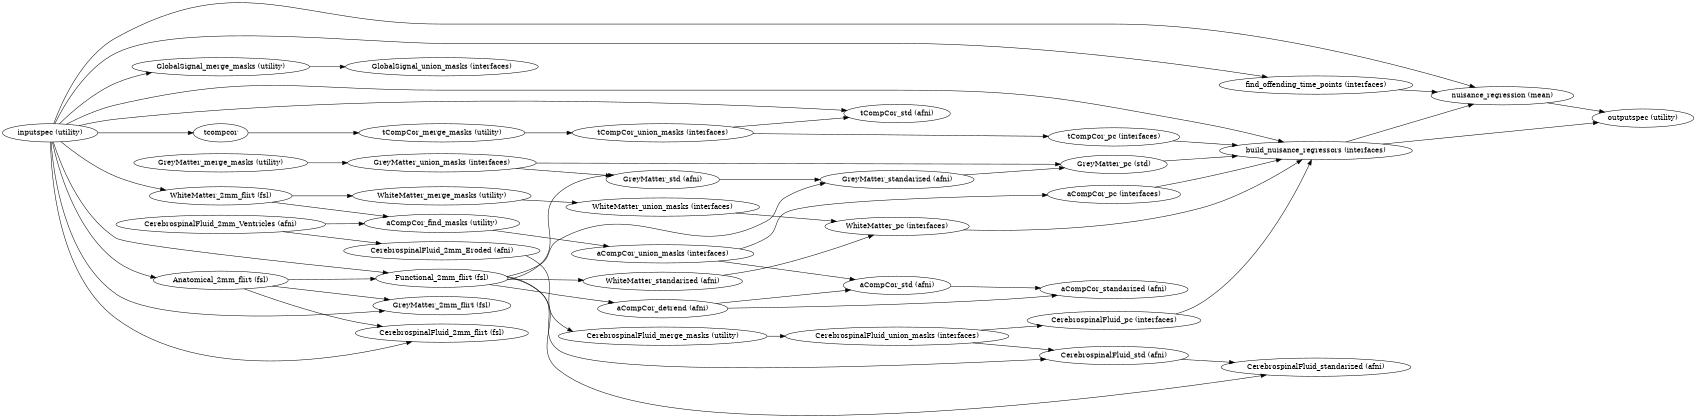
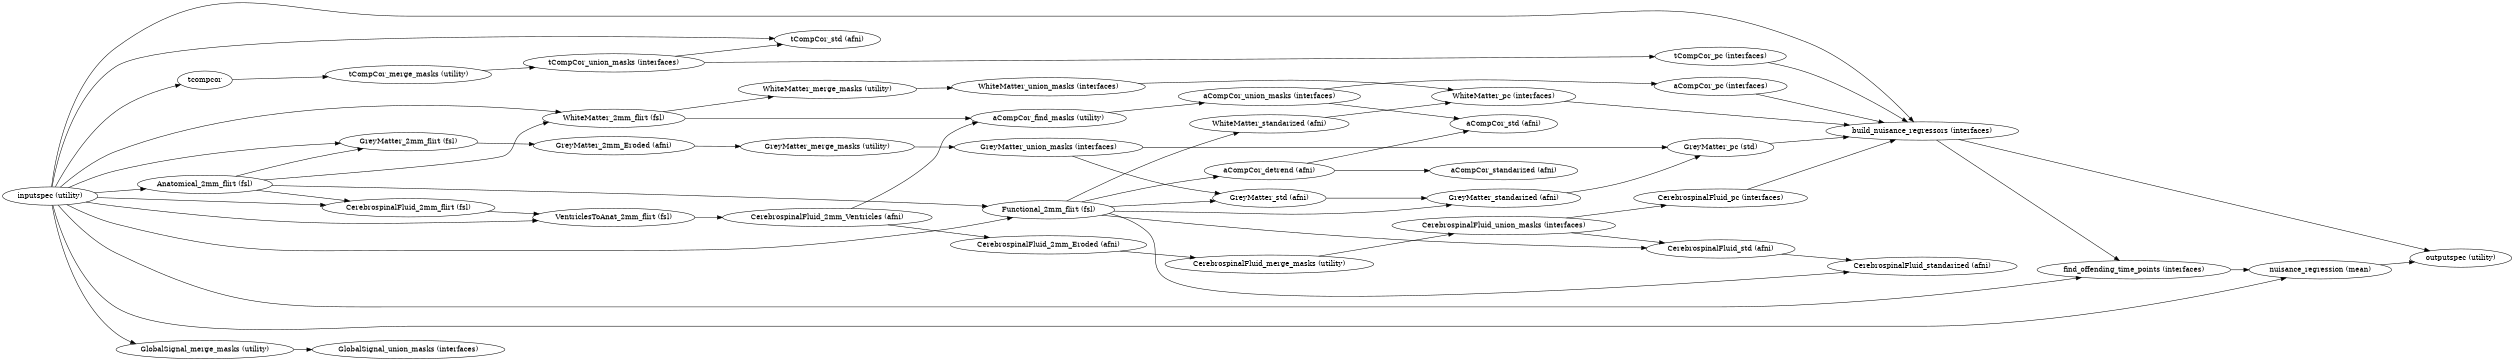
edge "build_nuisance_regressors (interfaces)" -> "nuisance_regression (mean)": now "build_nuisance_regressors (interfaces)" -> "find_offending_time_points (interfaces)"
node "GreyMatter_2mm_Eroded (afni)": added
edge "Anatomical_2mm_flirt (fsl)" -> "WhiteMatter_2mm_flirt (fsl)": added
node "VentriclesToAnat_2mm_flirt (fsl)": added
edge "aCompCor_std (afni)" -> "aCompCor_standarized (afni)": removed
